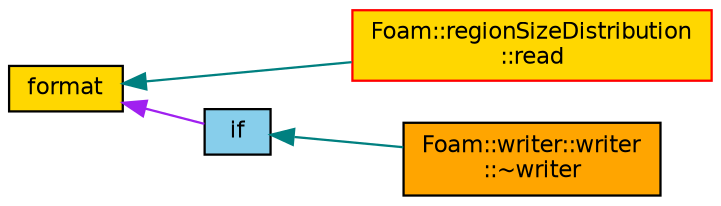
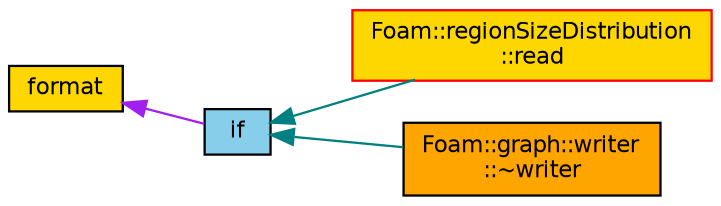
edge "Foam::regionSizeDistribution ::read" -> "format": now "Foam::regionSizeDistribution ::read" -> "if"
node "Foam::writer::writer ::~writer": label "Foam::writer::writer ::~writer" -> "Foam::graph::writer ::~writer"
